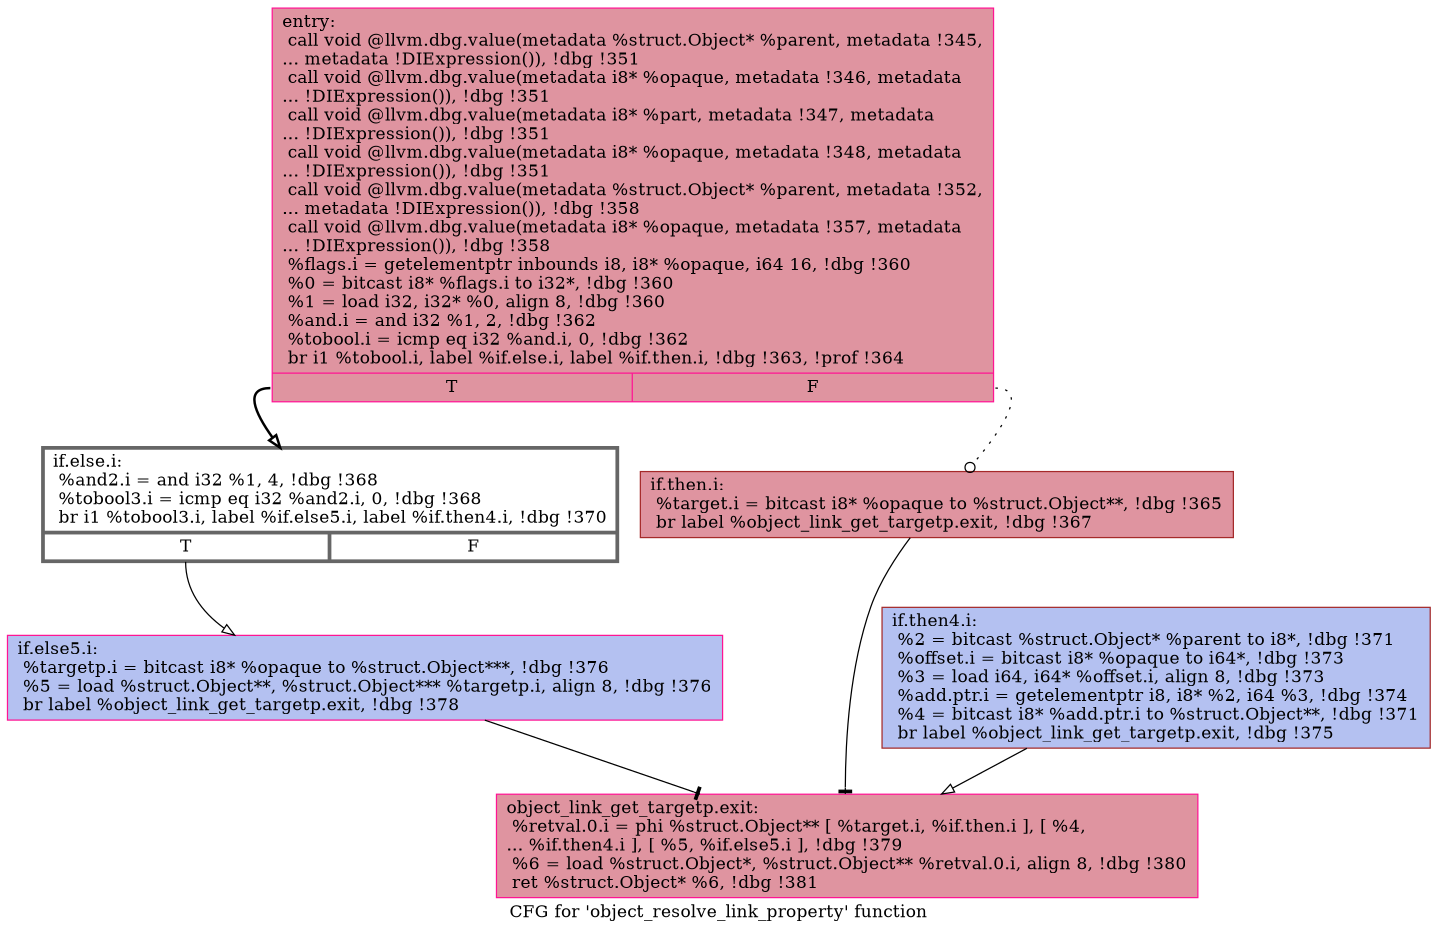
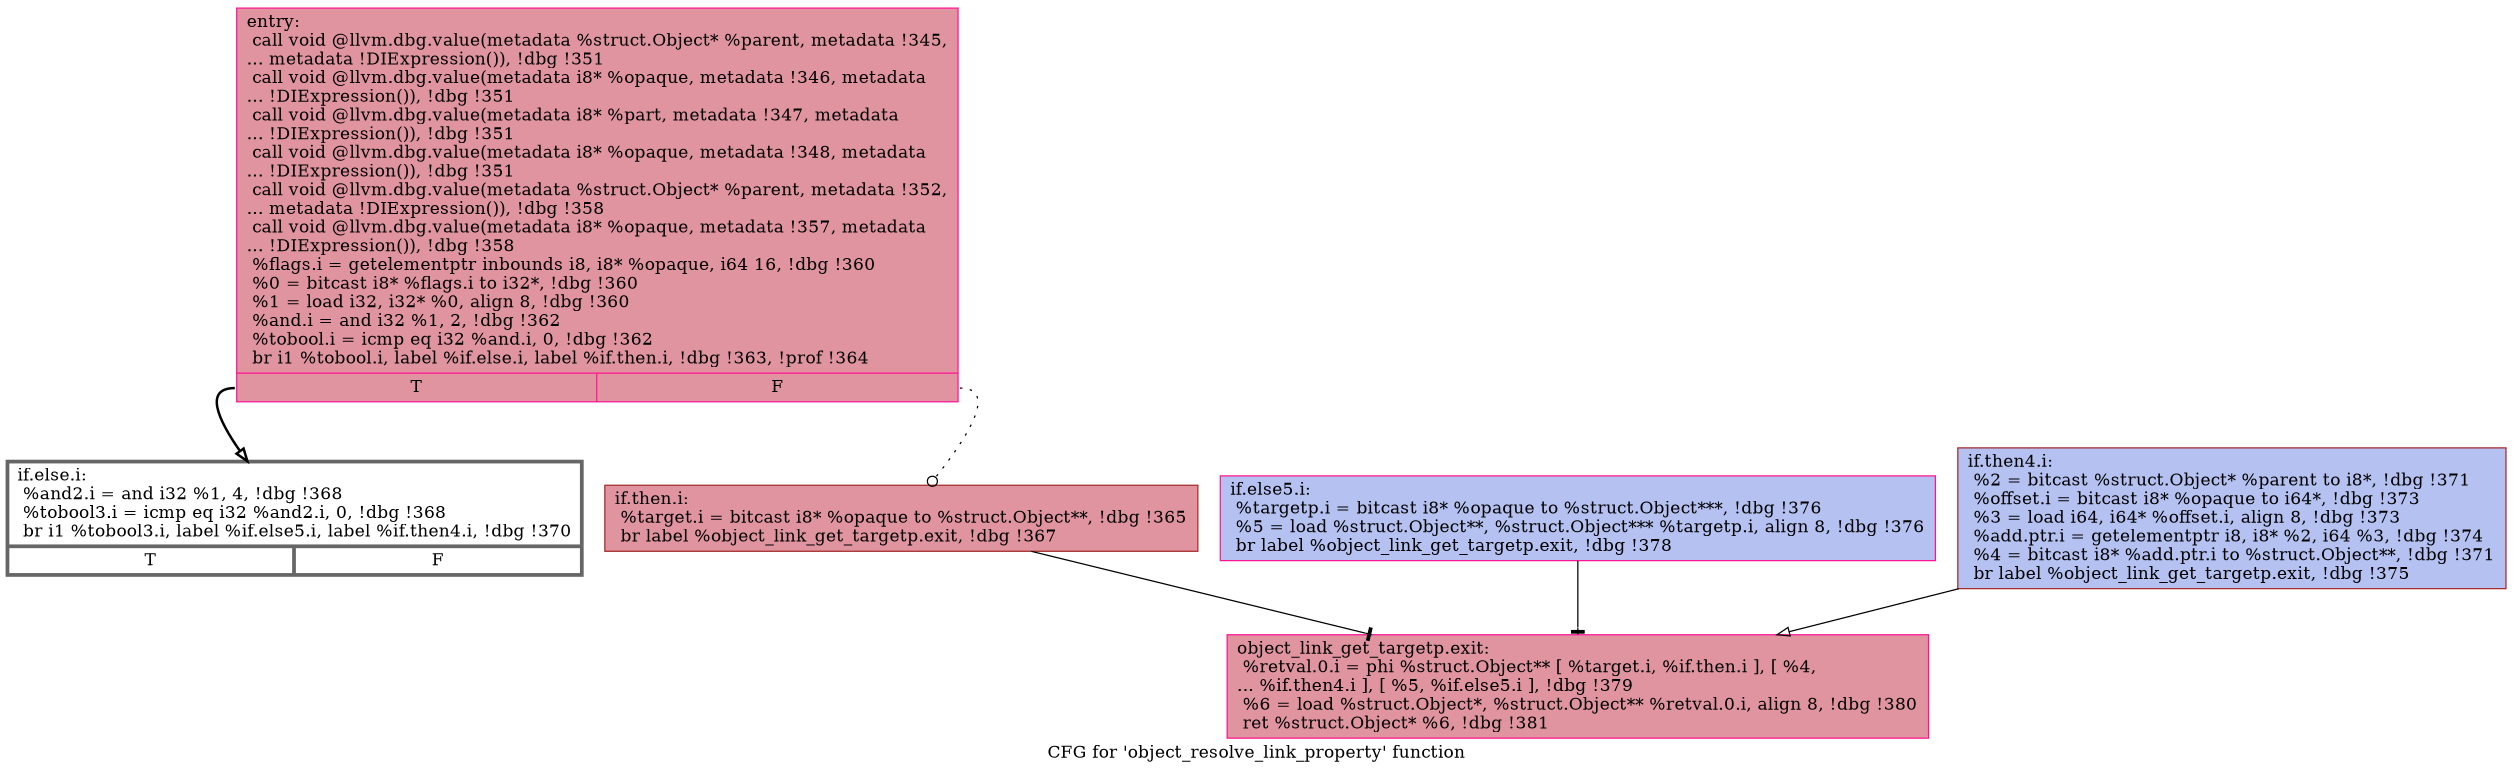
edge "if.else.i:" -> "if.else5.i:": removed
